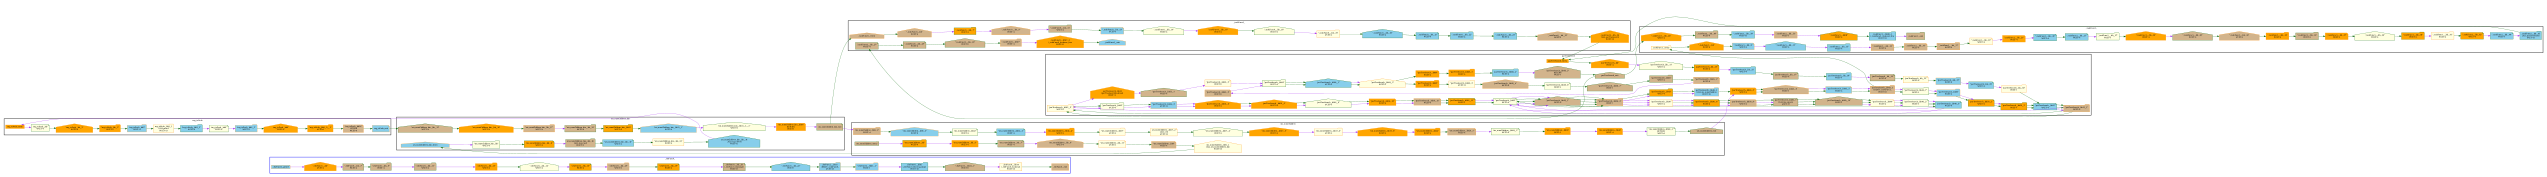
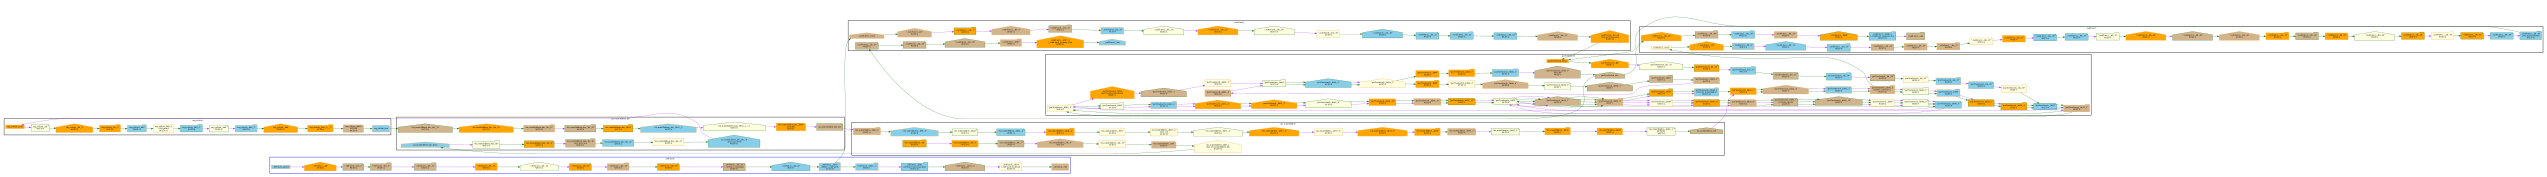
edge "uts_numChildren_bin_exit" -> "_taskFunc0__entry": now "_thrFunc2___bb11 CREATE _taskFunc0_ WCET=13" -> "_taskFunc0__entry"
node "uts_numChildren_entry": removed
